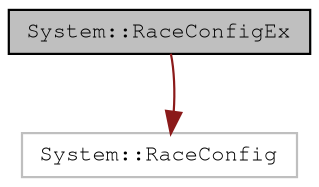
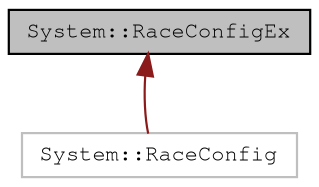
edge "System::RaceConfigEx" -> "System::RaceConfig": reversed
